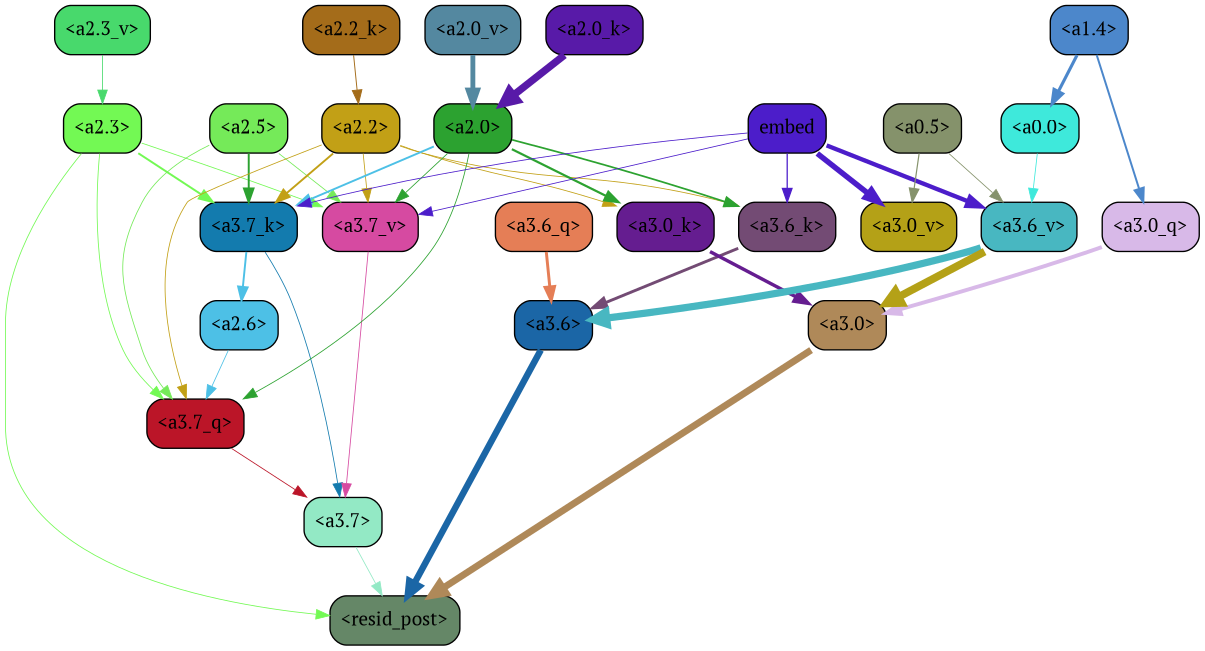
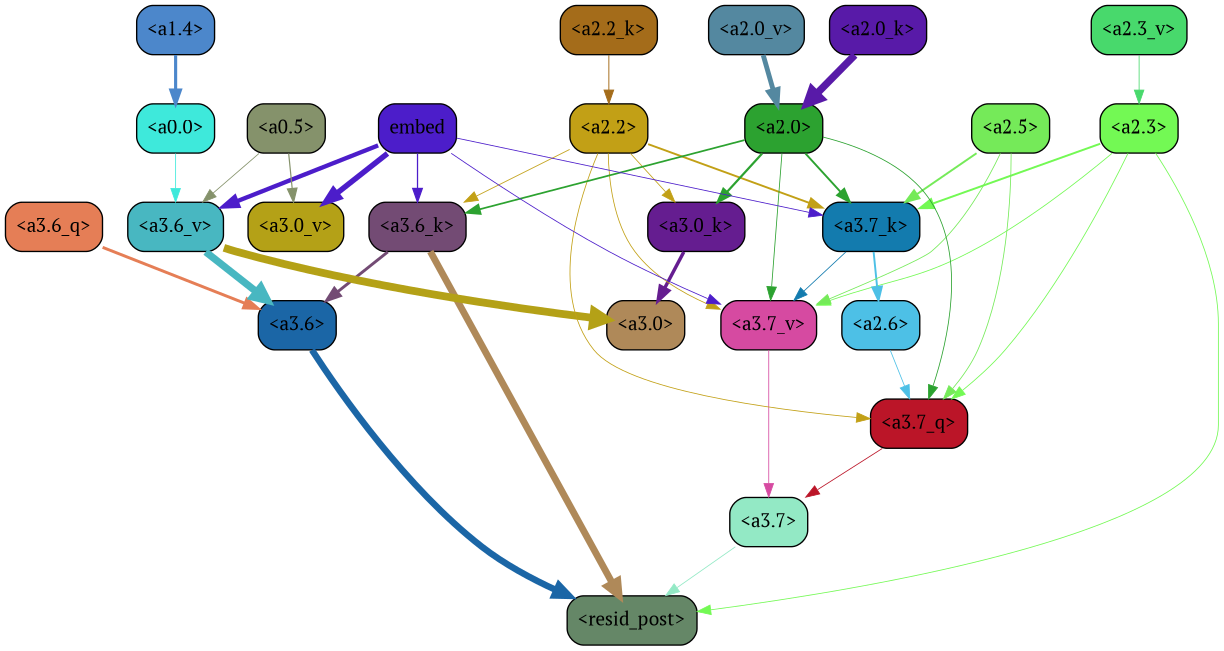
edge "<a2.5>" -> "<a3.7_k>": color #2ca230 -> #75ea59
edge "<a2.0>" -> "<a3.7_k>": color #4dc0e6 -> #2ca230
node "<a3.0_q>": removed
edge "<a3.7_k>" -> "<a3.7>": now "<a3.7_k>" -> "<a3.7_v>"
edge "<a3.0>" -> "<resid_post>": now "<a3.6_k>" -> "<resid_post>"
